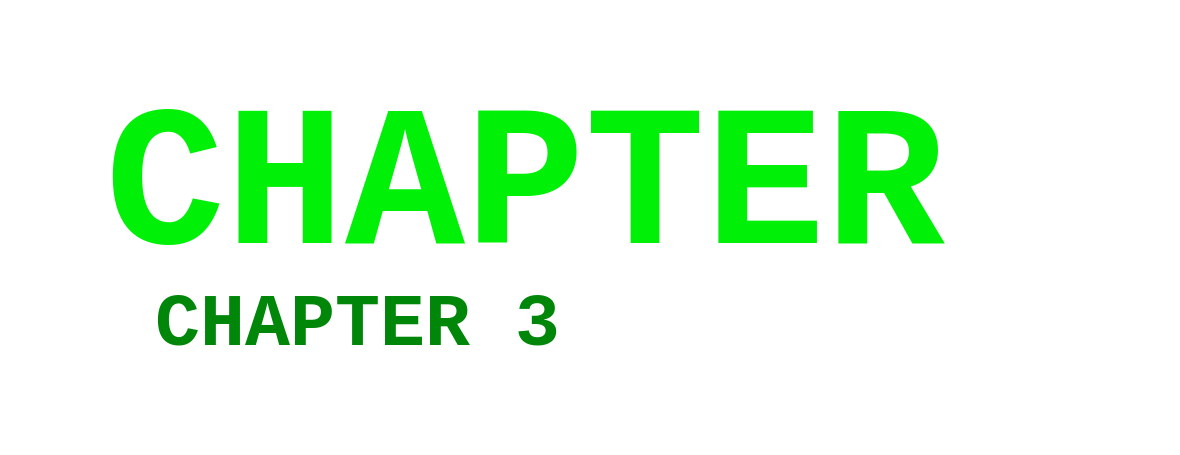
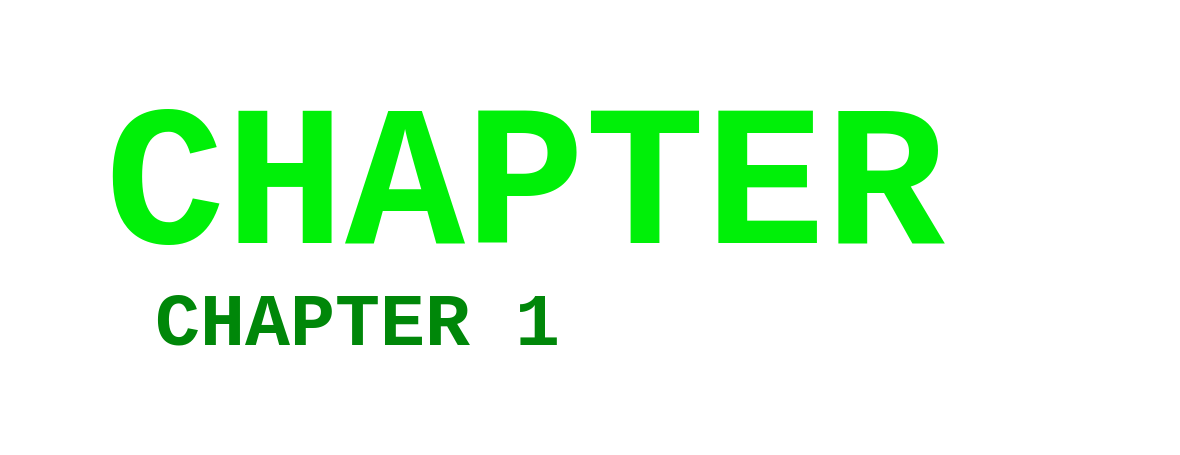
node "CHAPTER 3": label "CHAPTER 3" -> "CHAPTER 1"
